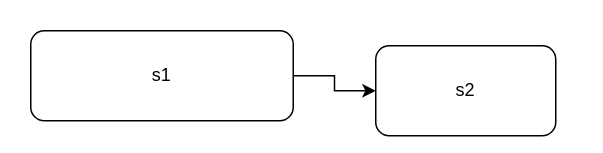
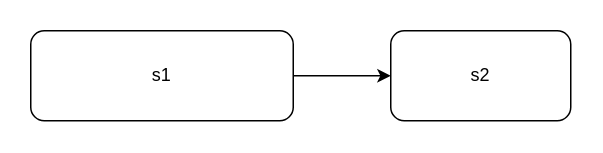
node "s2": moved (466, 91) -> (481, 76)
